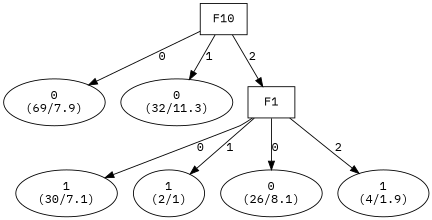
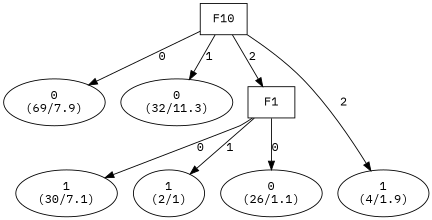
edge "F1" -> "1 (4/1.9)": now "F10" -> "1 (4/1.9)"
node "0 (26/8.1)": label "0 (26/8.1)" -> "0 (26/1.1)"
